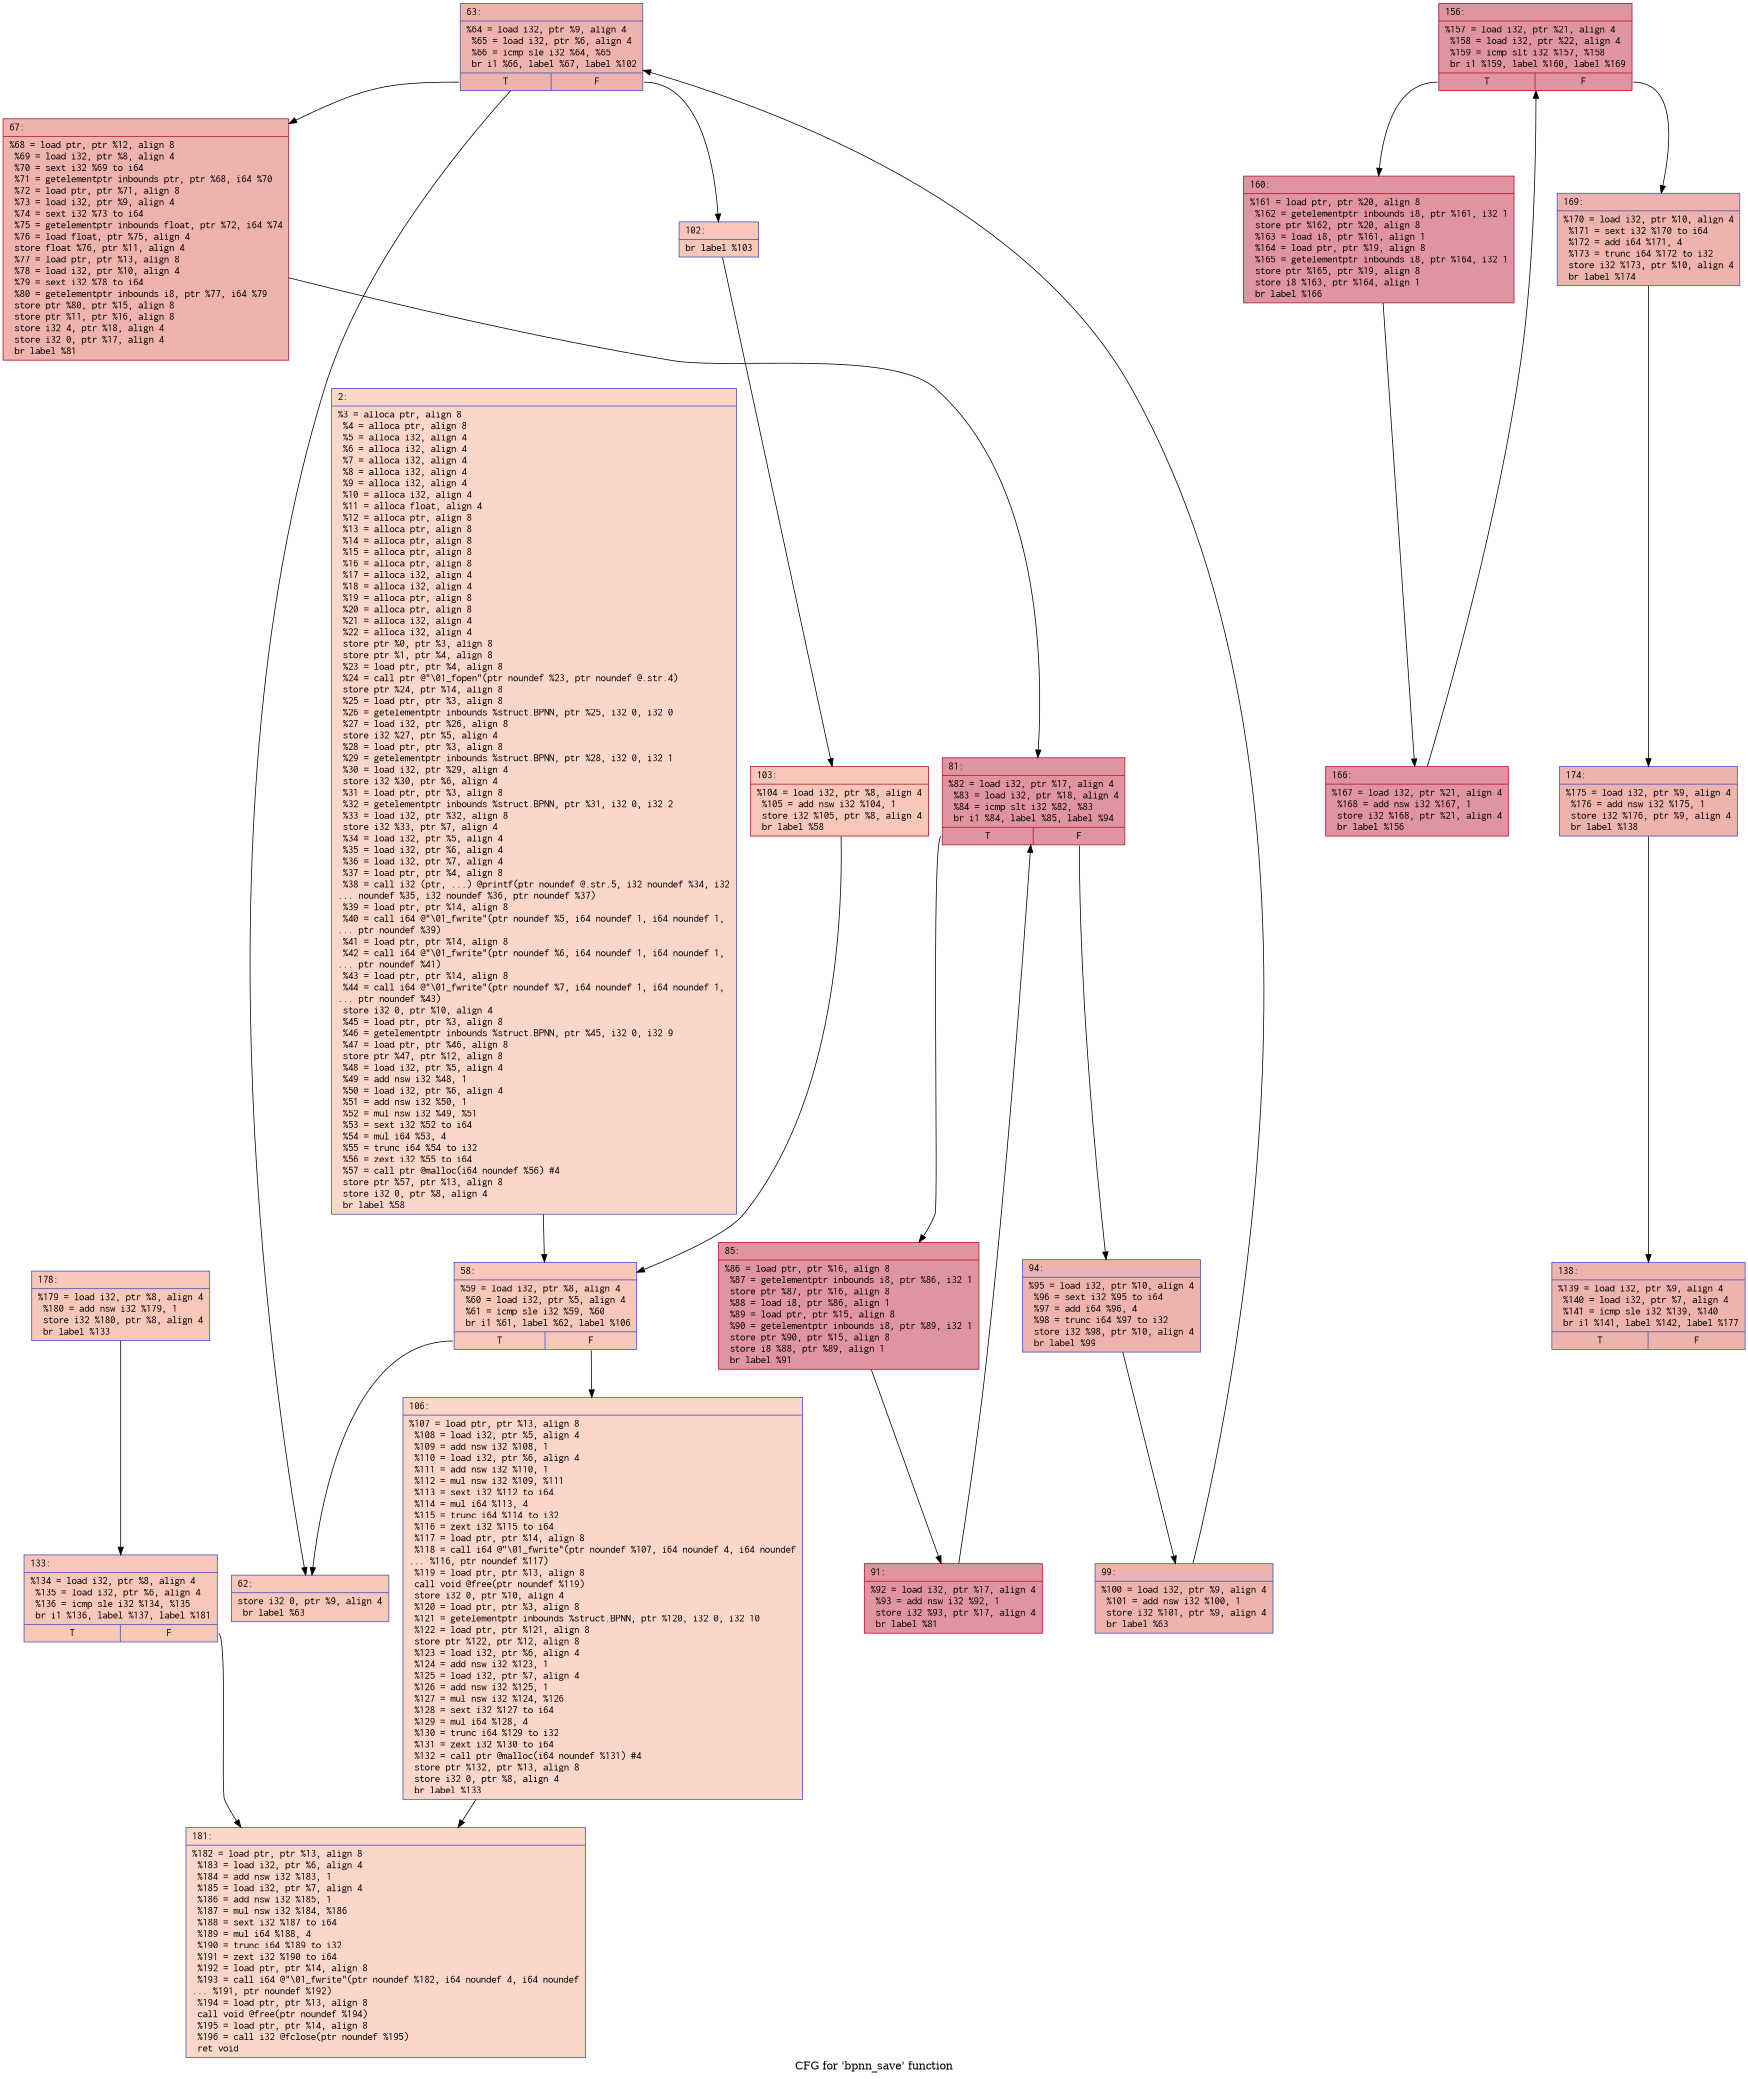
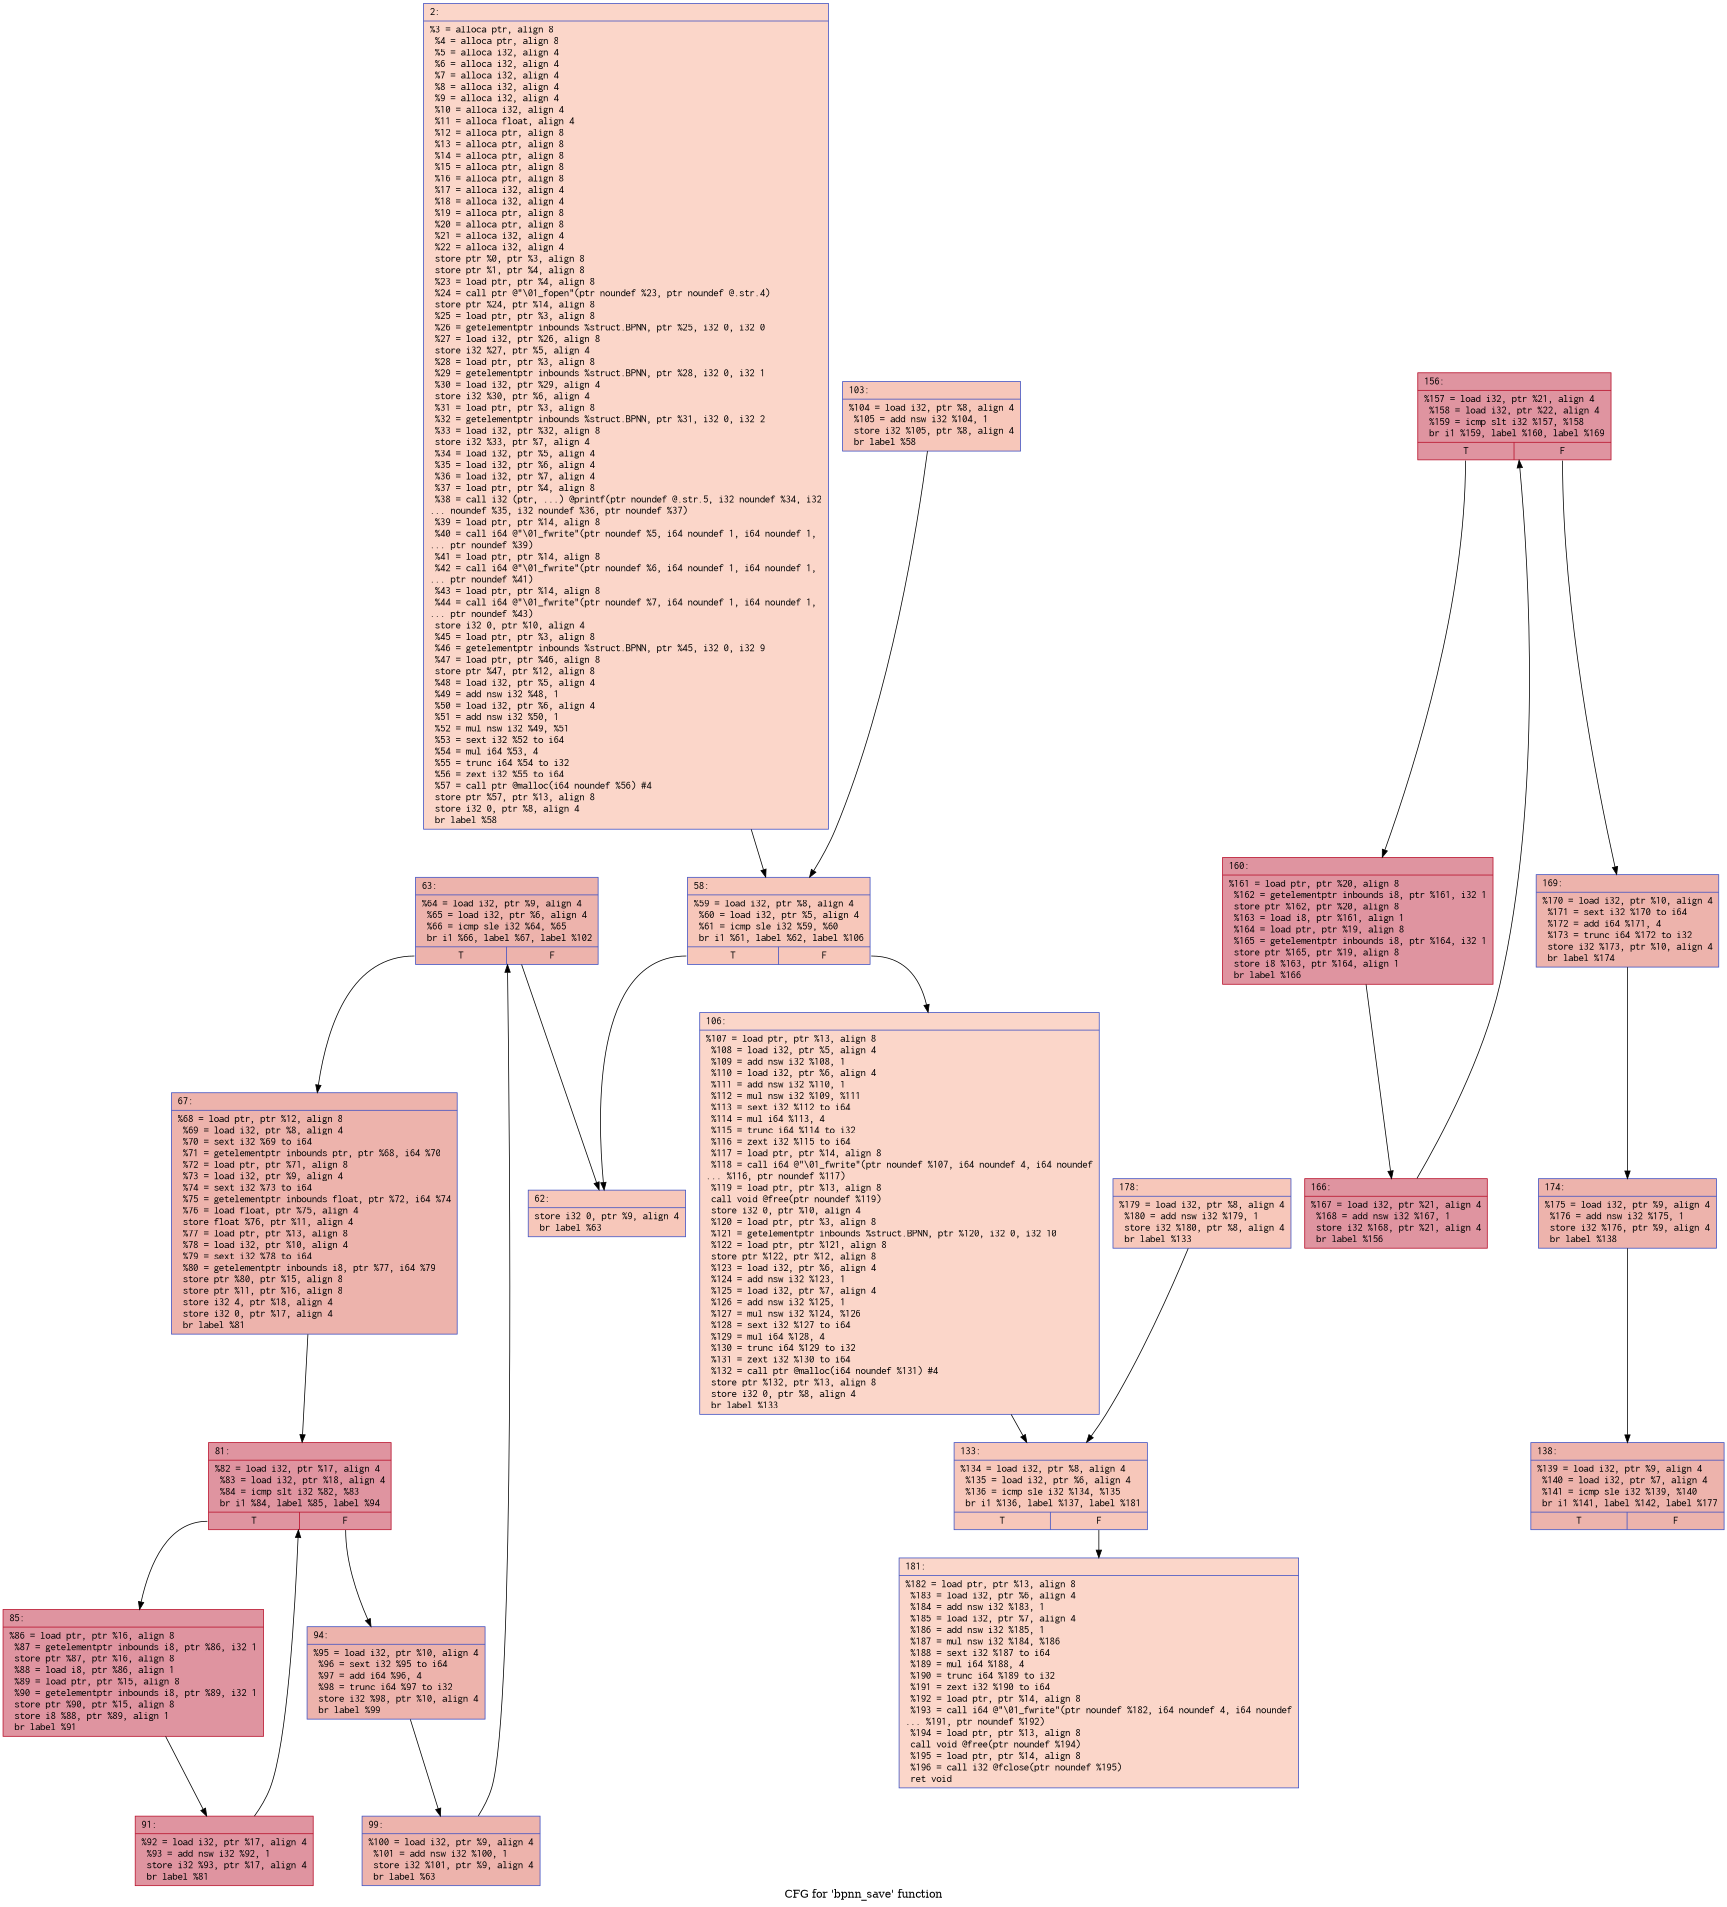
node "67:": color #b70d28ff -> #3d50c3ff
node "102:": removed
node "103:": color #b70d28ff -> #3d50c3ff
edge "106:" -> "181:": now "106:" -> "133:"
